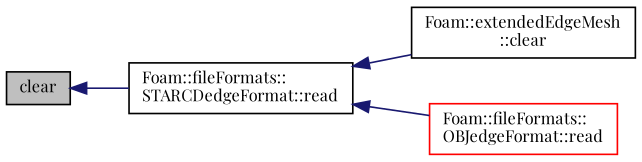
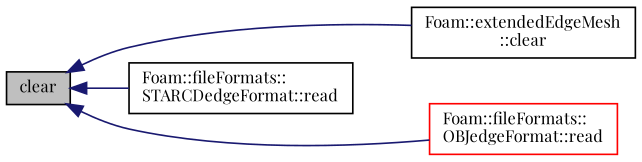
edge "Foam::extendedEdgeMesh ::clear" -> "Foam::fileFormats:: STARCDedgeFormat::read": now "Foam::extendedEdgeMesh ::clear" -> "clear"
edge "Foam::fileFormats:: OBJedgeFormat::read" -> "Foam::fileFormats:: STARCDedgeFormat::read": now "Foam::fileFormats:: OBJedgeFormat::read" -> "clear"
